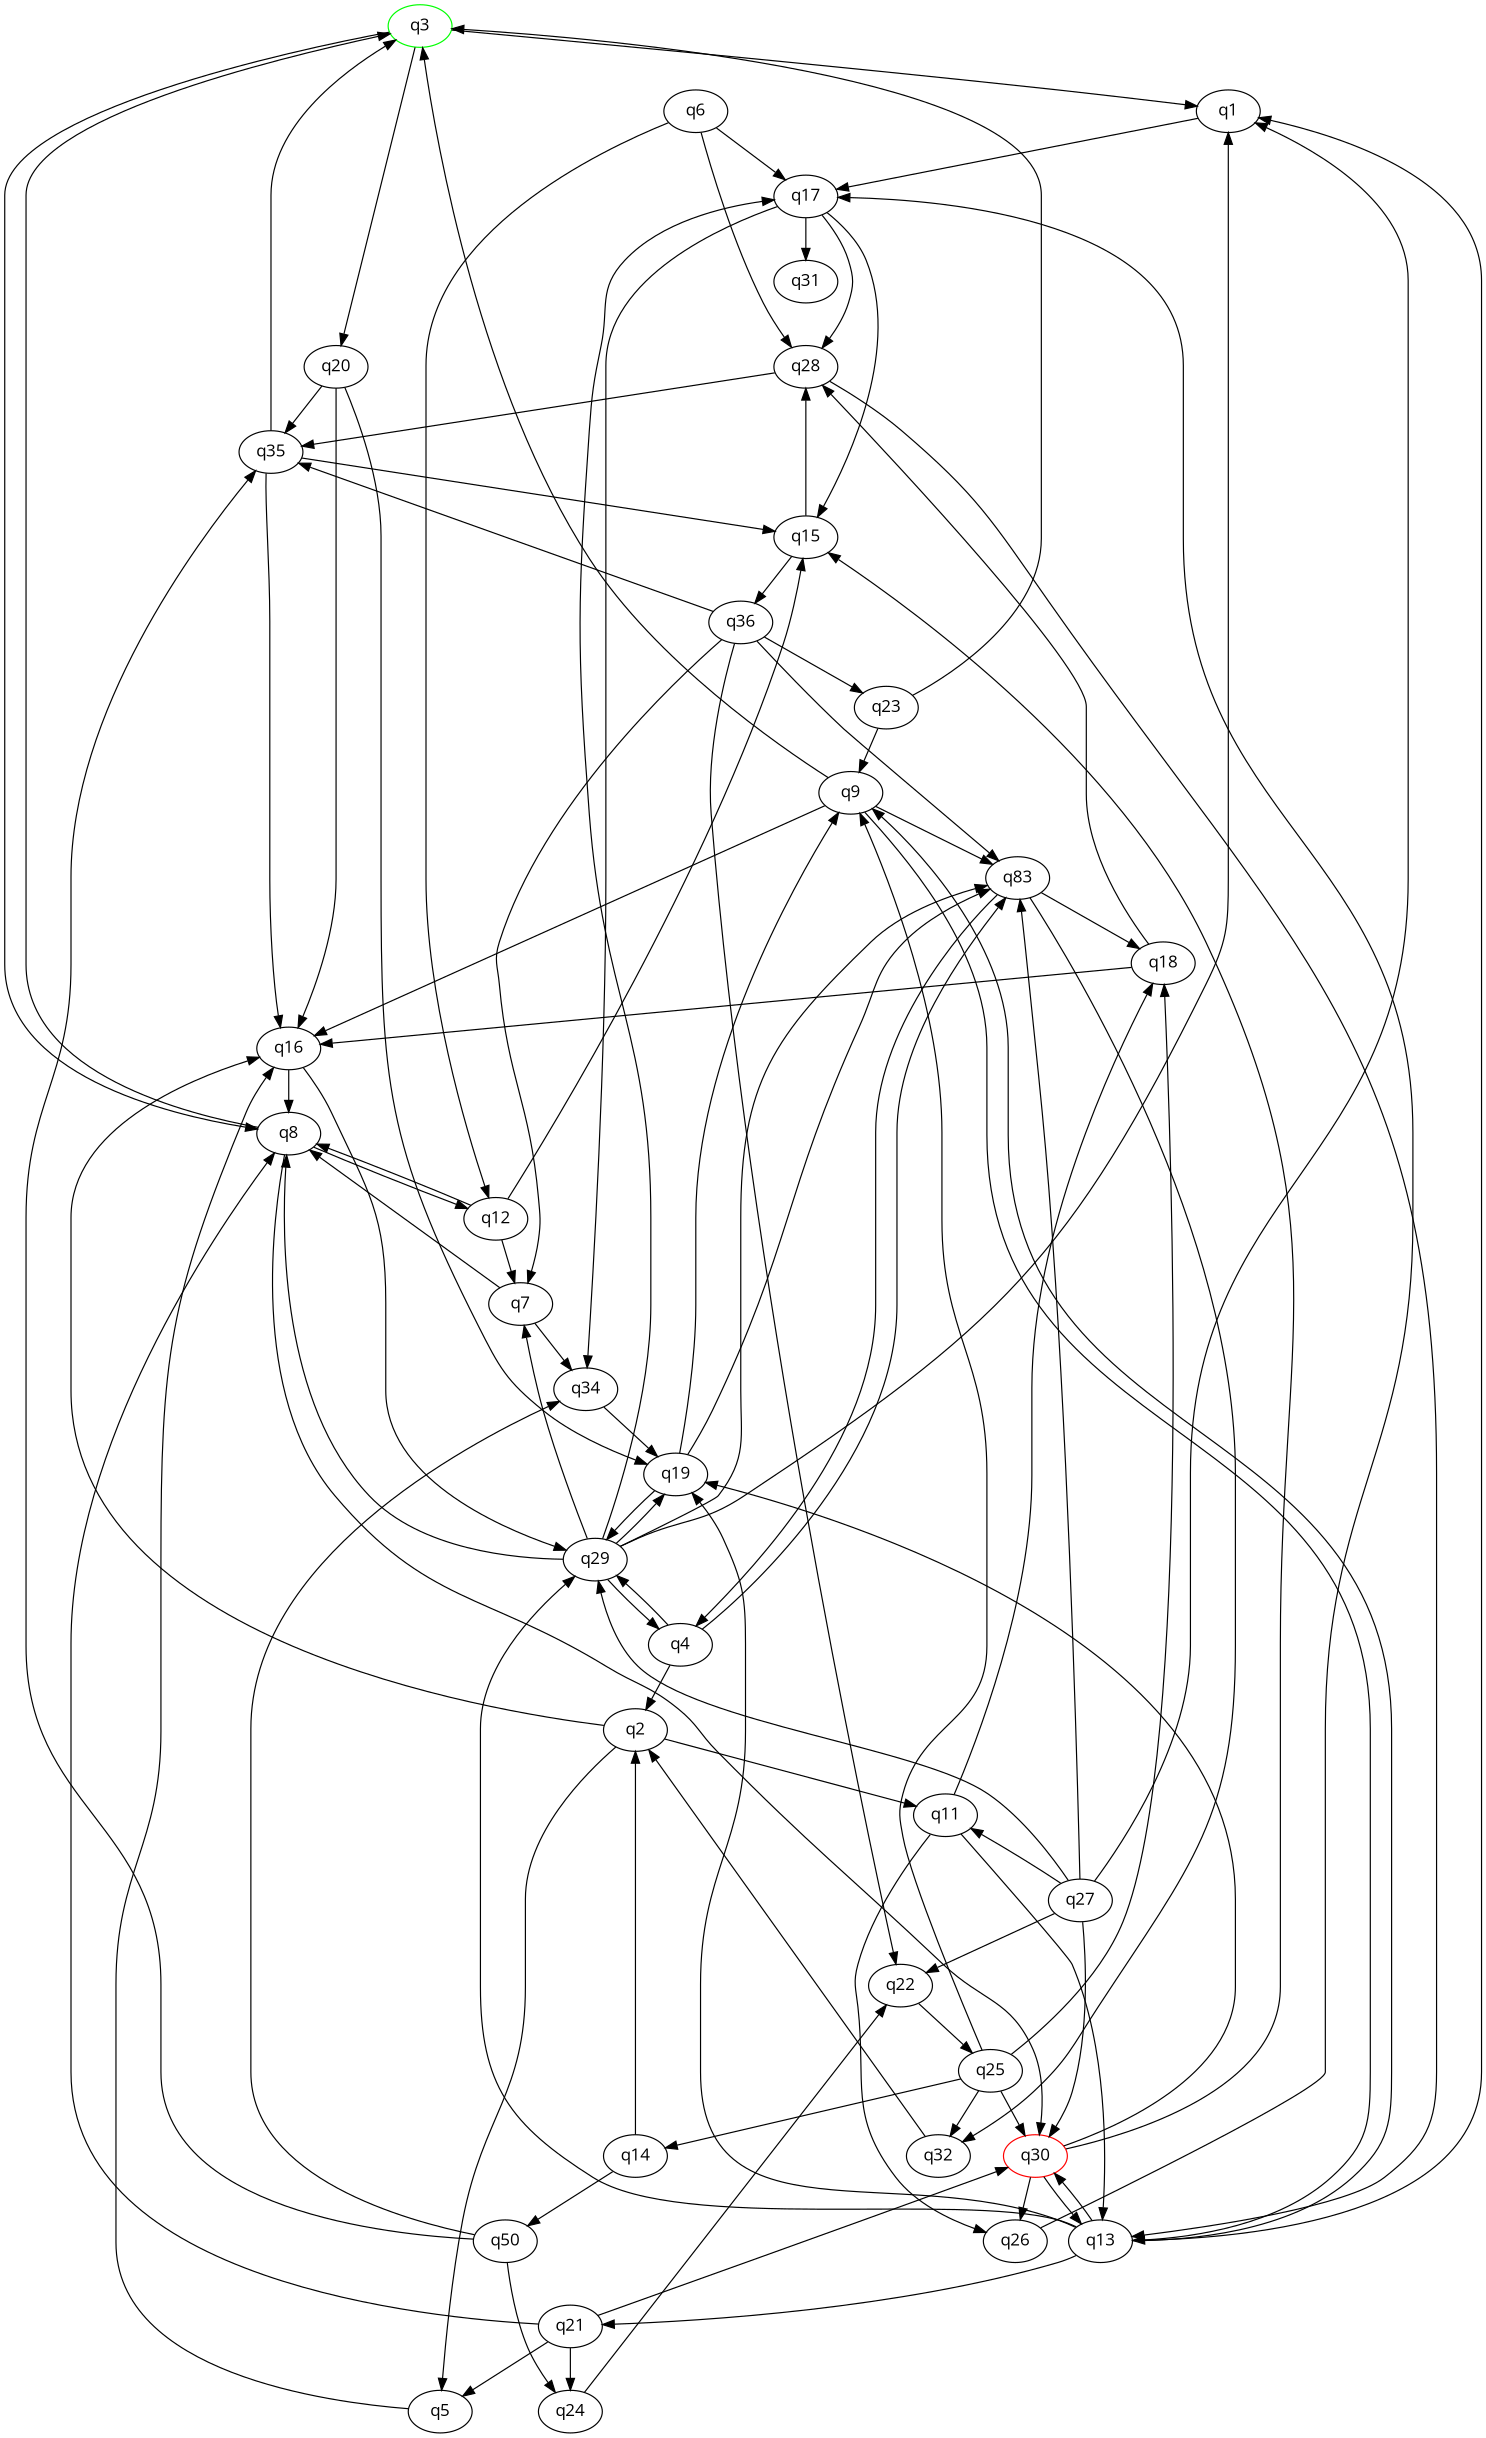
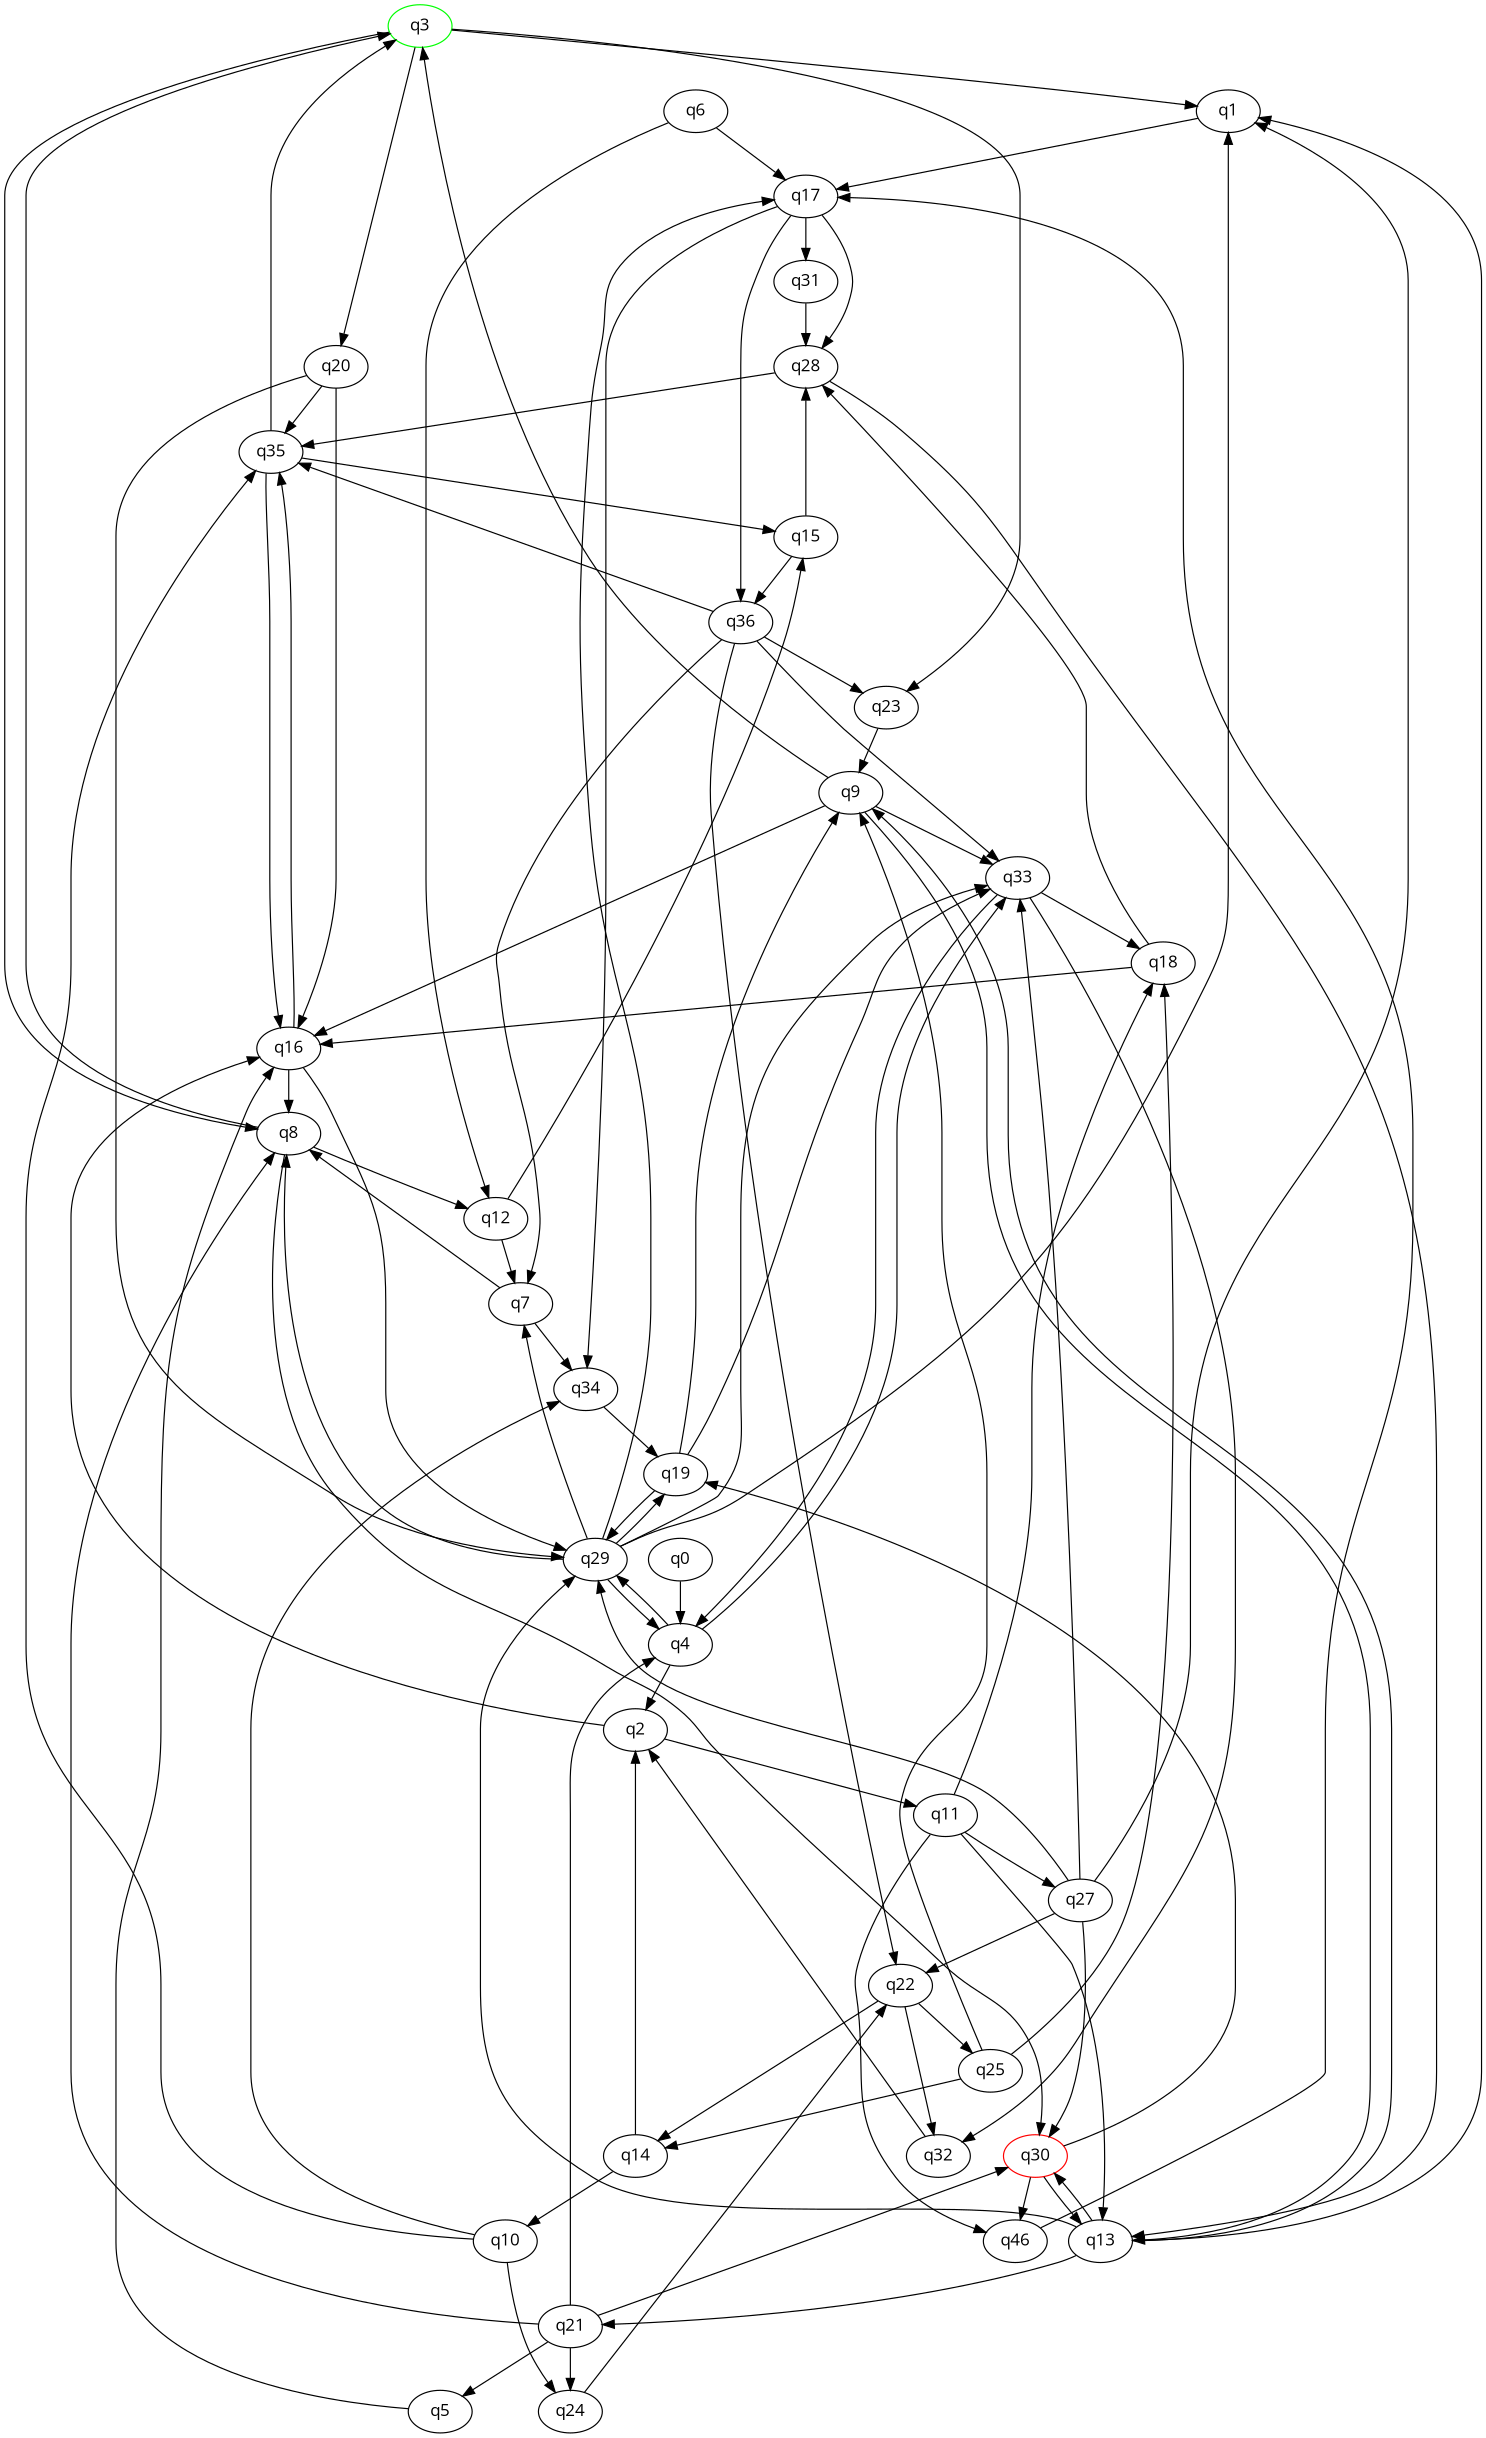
edge "q23" -> "q3": reversed
edge "q6" -> "q28": now "q31" -> "q28"
edge "q17" -> "q15": now "q17" -> "q36"
edge "q16" -> "q35": added
node "q83": label "q83" -> "q33"
edge "q20" -> "q19": now "q20" -> "q29"
edge "q12" -> "q8": removed
edge "q30" -> "q15": removed
node "q0": added
edge "q27" -> "q11": reversed
edge "q21" -> "q4": added
edge "q13" -> "q19": removed
edge "q2" -> "q5": removed
edge "q22" -> "q14": added
edge "q25" -> "q30": removed
edge "q25" -> "q32": now "q22" -> "q32"
node "q50": label "q50" -> "q10"
node "q26": label "q26" -> "q46"
